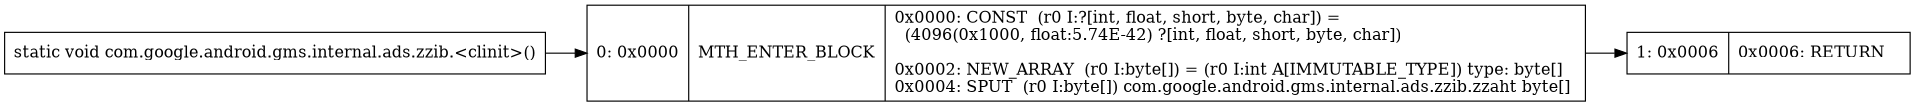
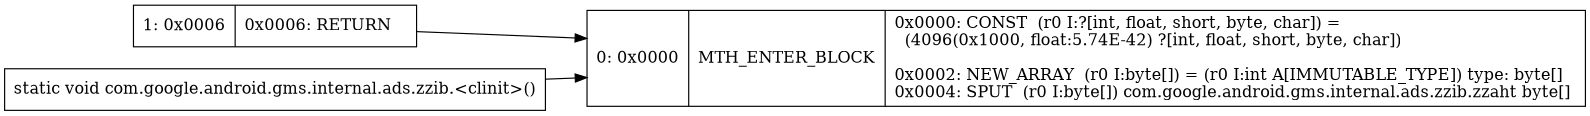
edge "0: 0x0000" -> "1: 0x0006": reversed
